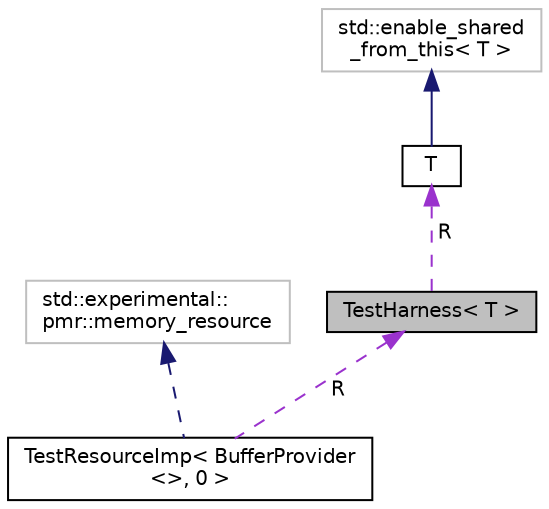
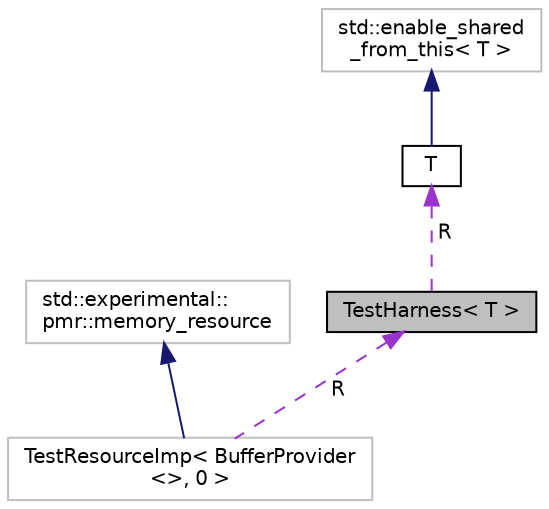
edge "TestResourceImp< BufferProvider <>, 0 >" -> "std::experimental:: pmr::memory_resource": style dashed -> solid
node "TestResourceImp< BufferProvider <>, 0 >": color black -> grey75
